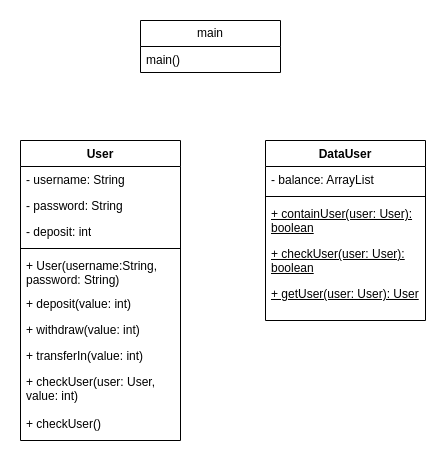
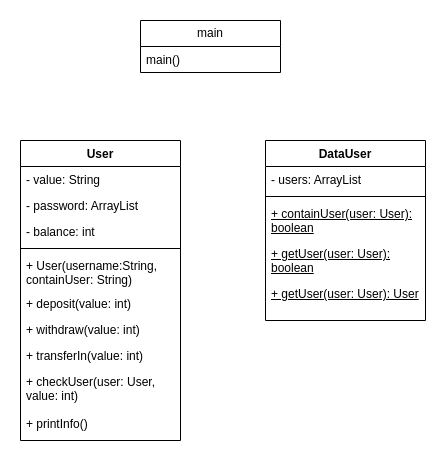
node "- username: String": label "- username: String" -> "- value: String"
node "- balance: ArrayList": label "- balance: ArrayList" -> "- users: ArrayList"
node "- password: String": label "- password: String" -> "- password: ArrayList"
node "- deposit: int": label "- deposit: int" -> "- balance: int"
node "+ checkUser(user: User): boolean": label "+ checkUser(user: User): boolean" -> "+ getUser(user: User): boolean"
node "+ User(username:String, password: String)": label "+ User(username:String, password: String)" -> "+ User(username:String, containUser: String)"
node "+ checkUser()": label "+ checkUser()" -> "+ printInfo()"
